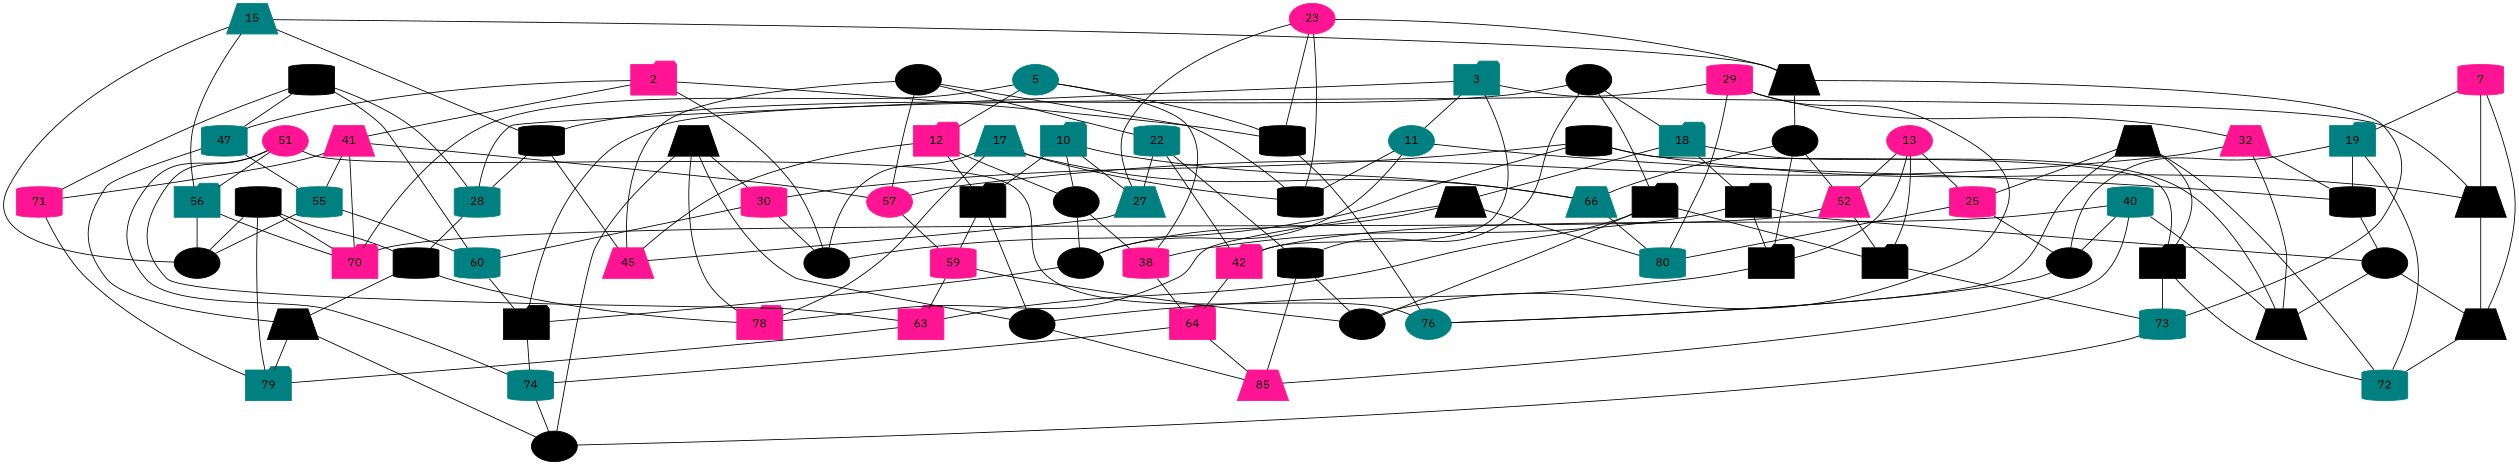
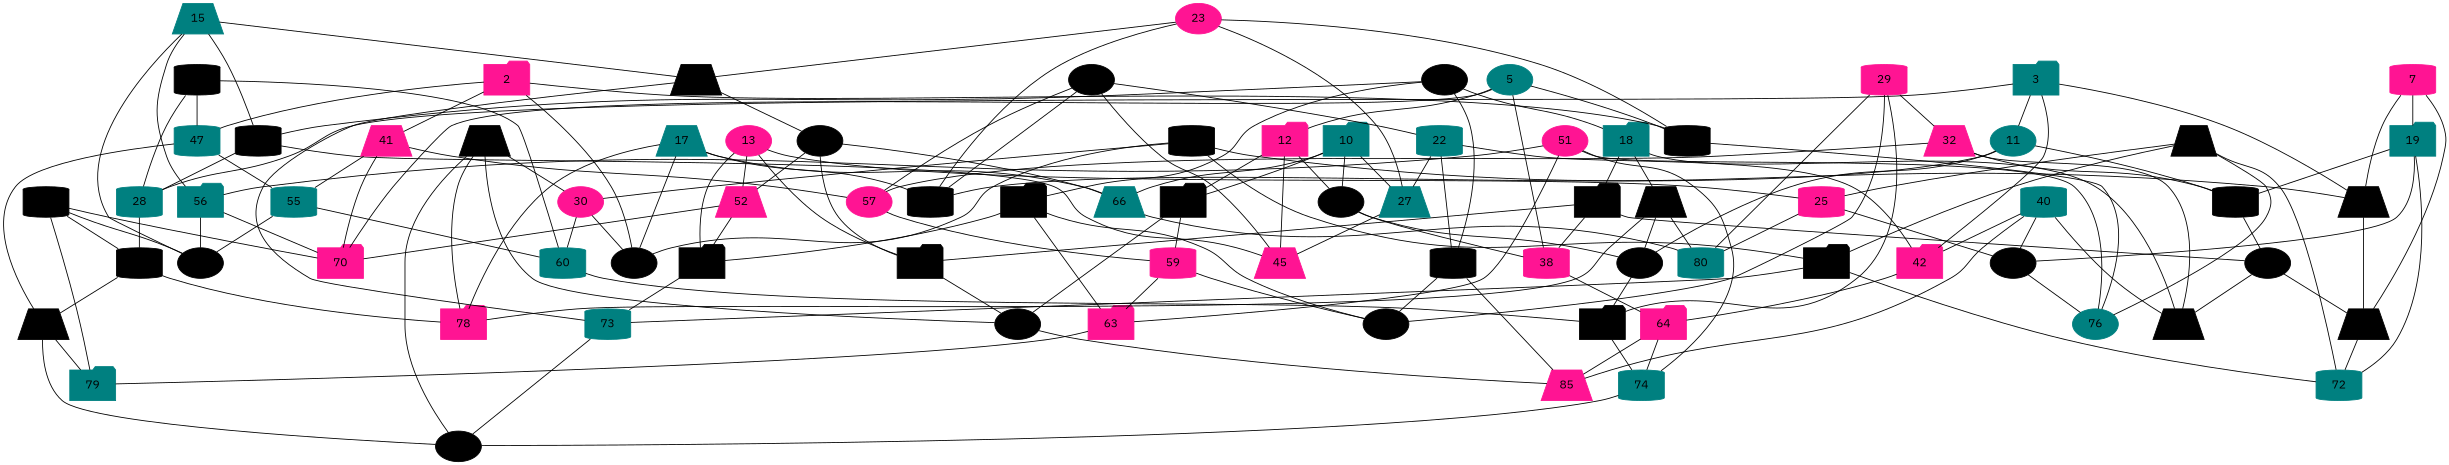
node "71": removed
node "30": shape cylinder -> ellipse
